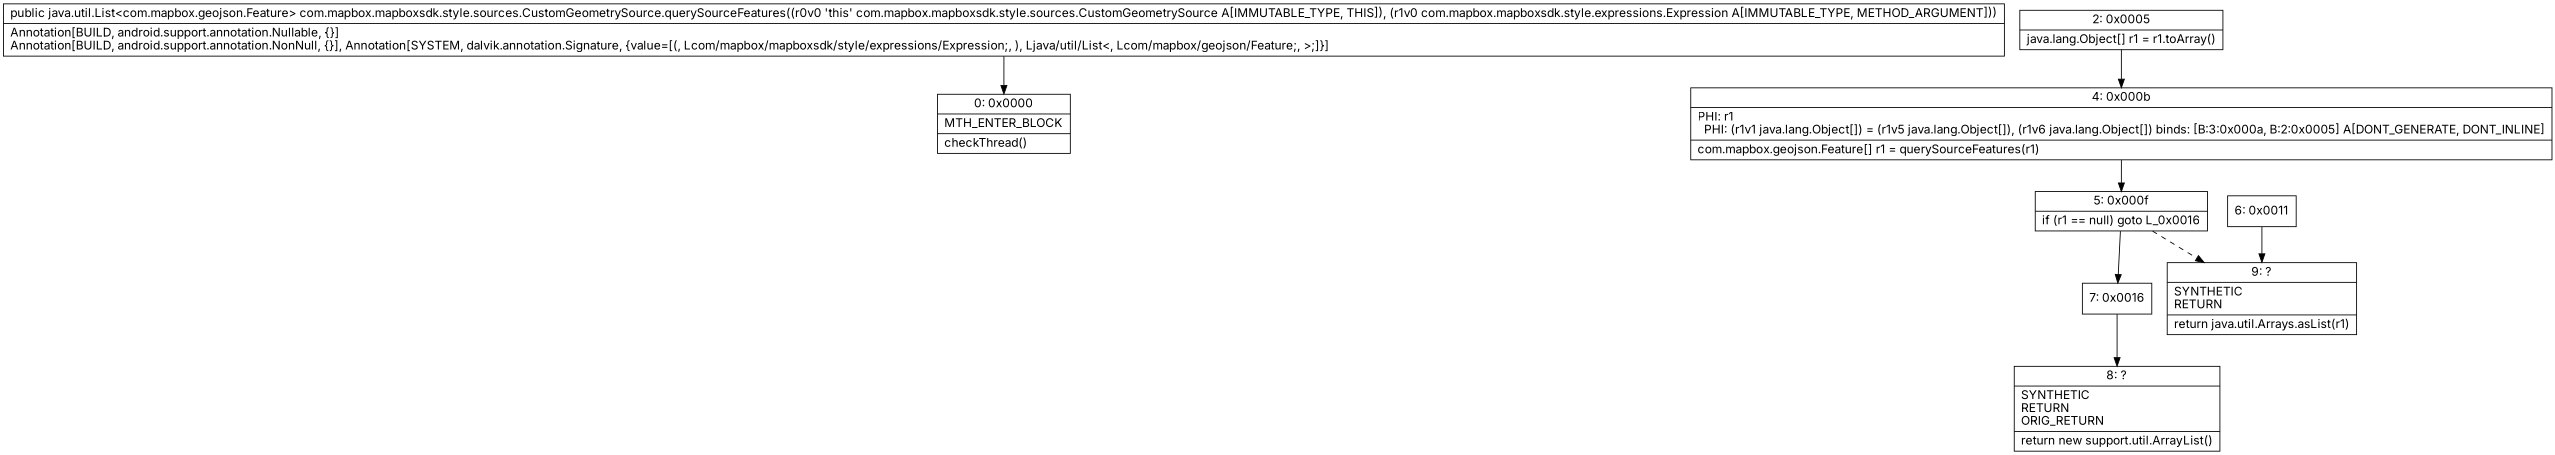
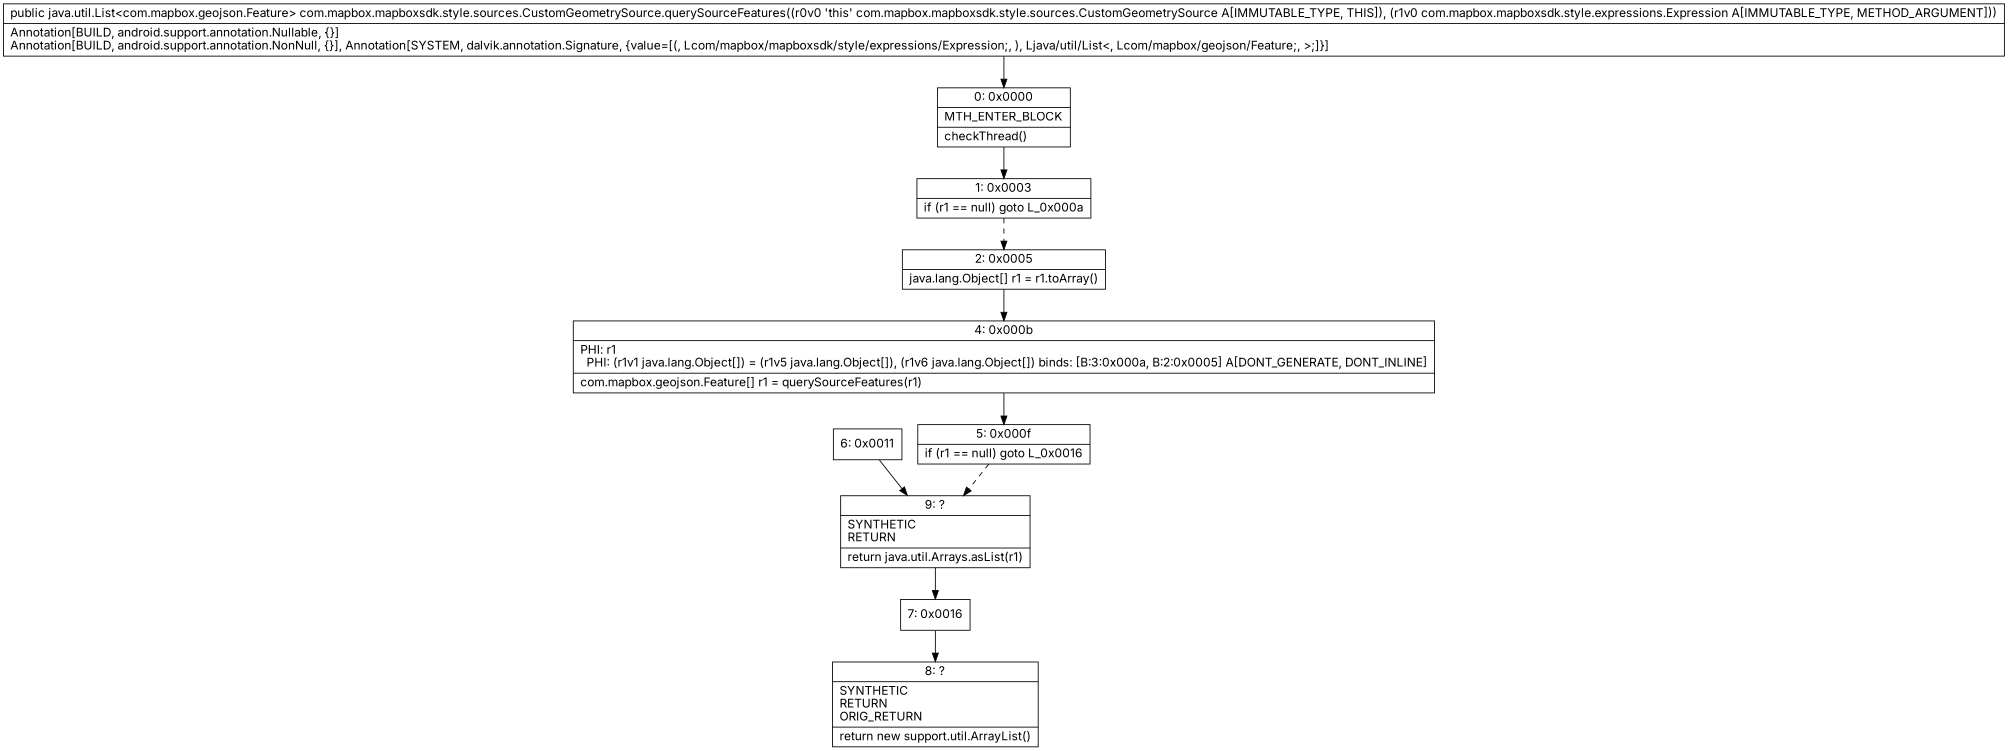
node "1: 0x0003": added
edge "5: 0x000f" -> "7: 0x0016": now "9: ?" -> "7: 0x0016"
